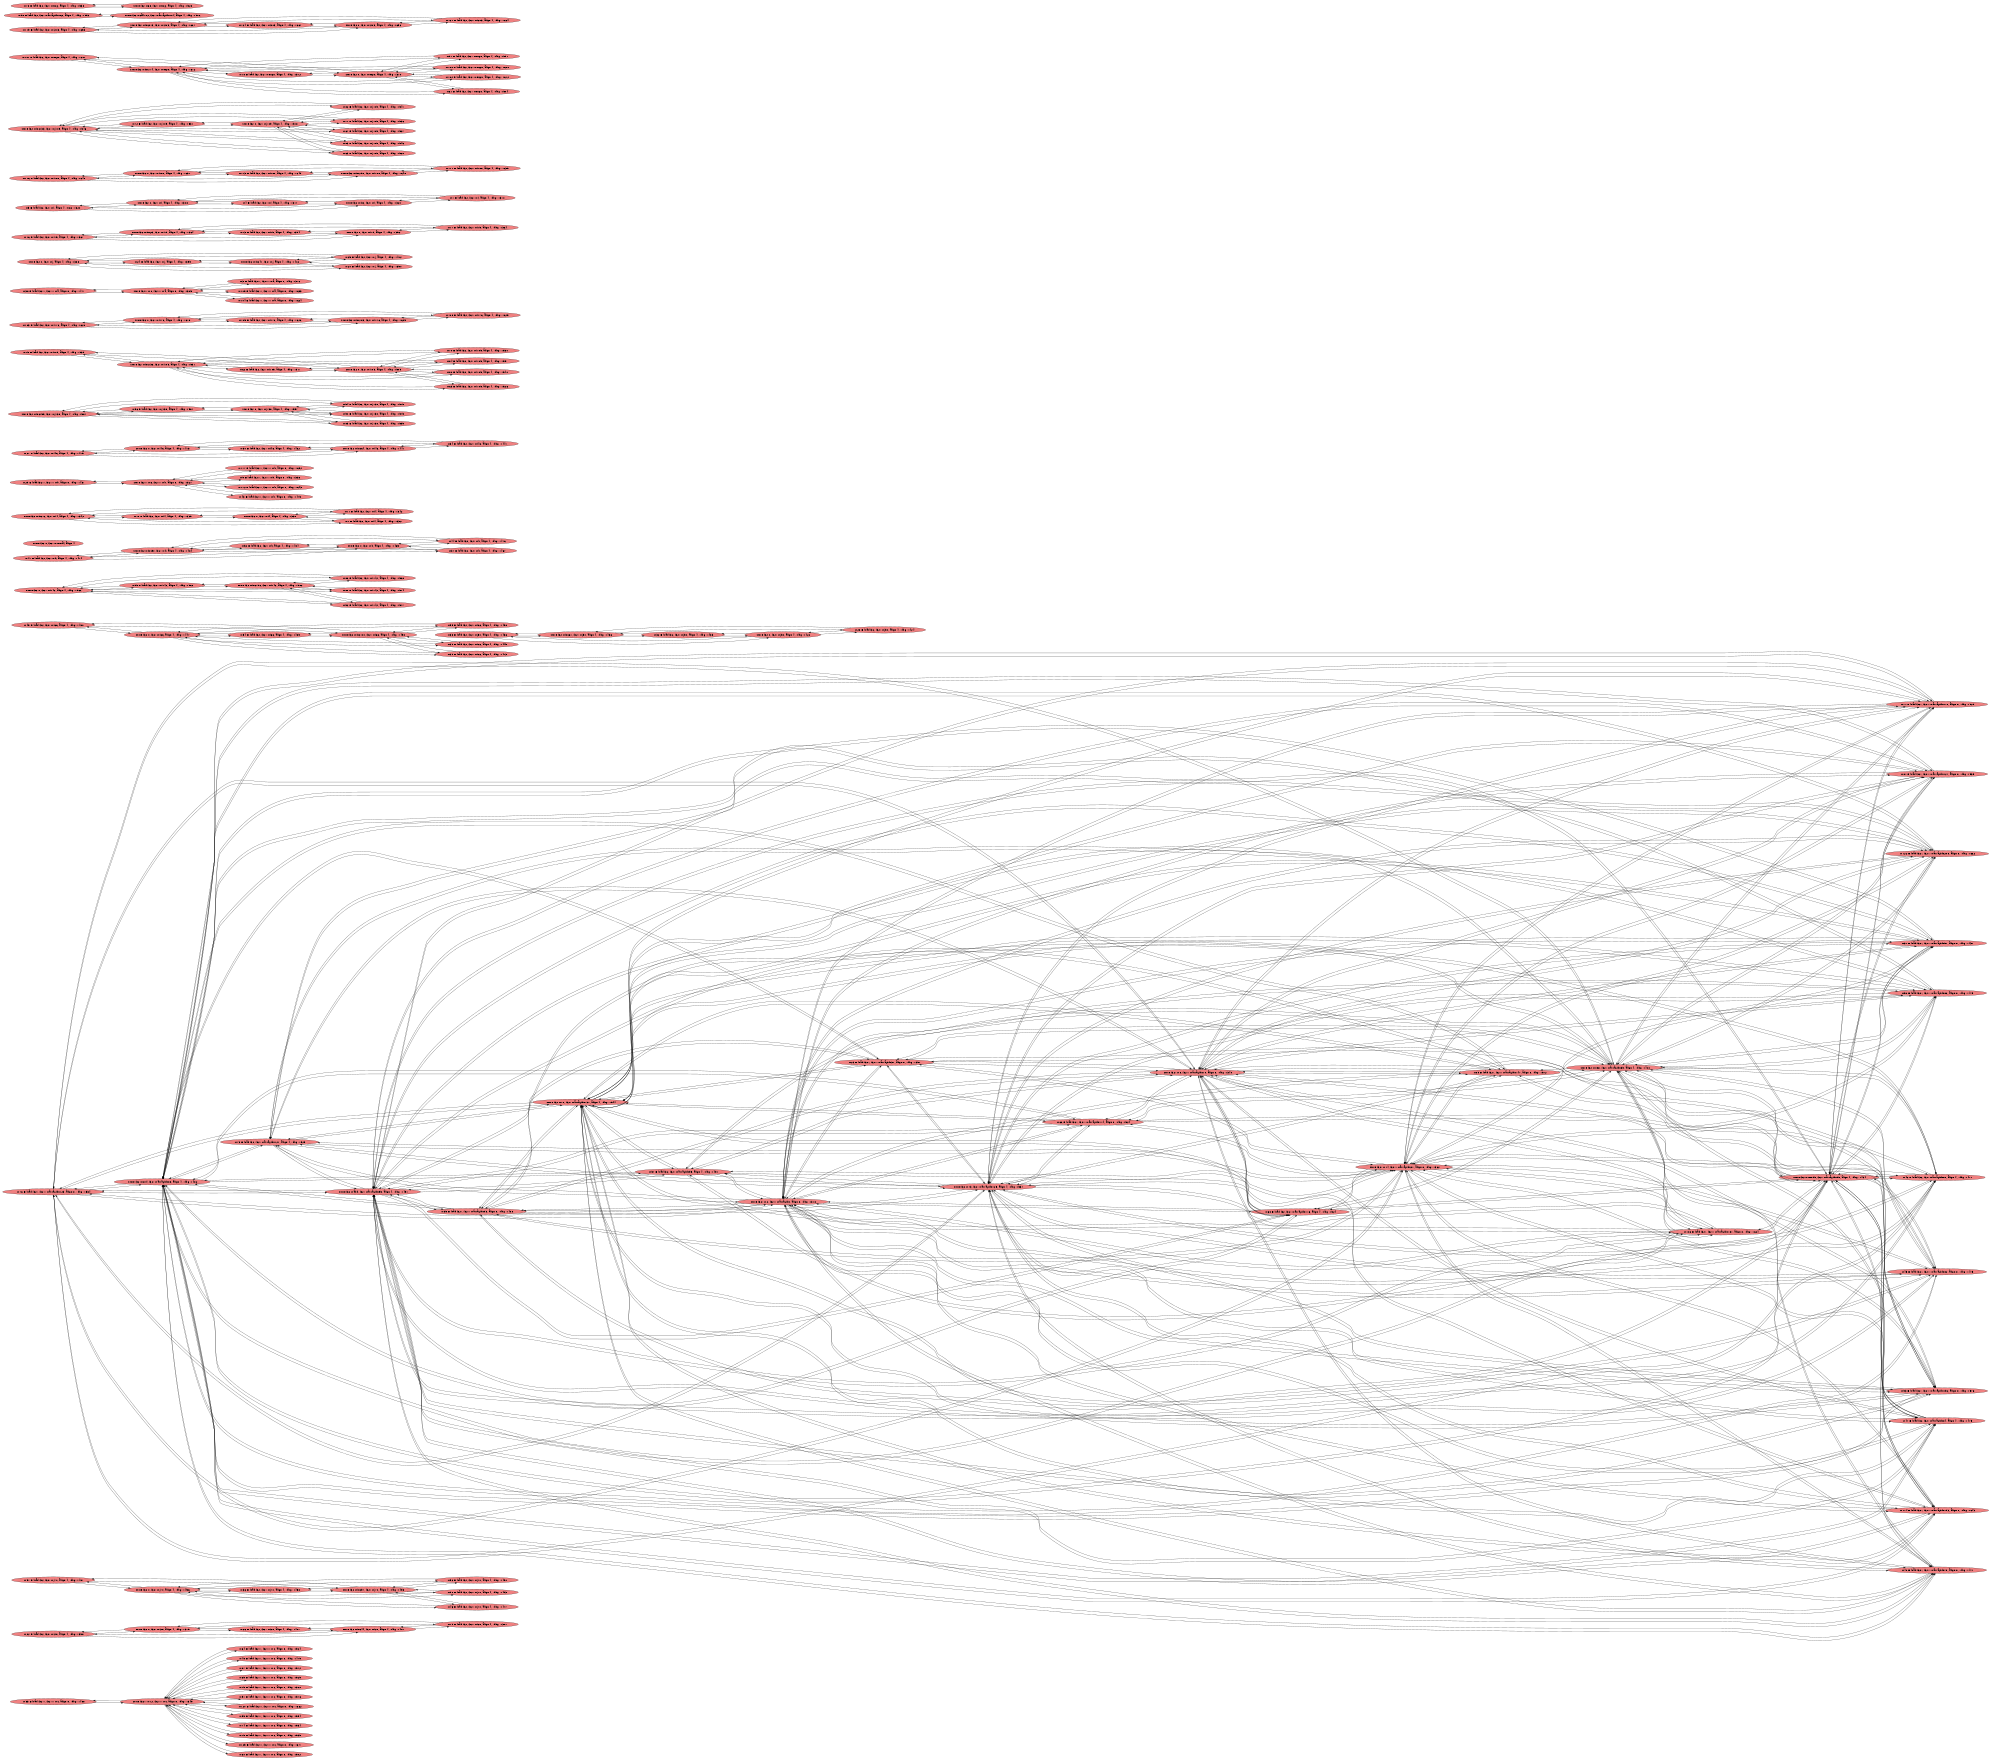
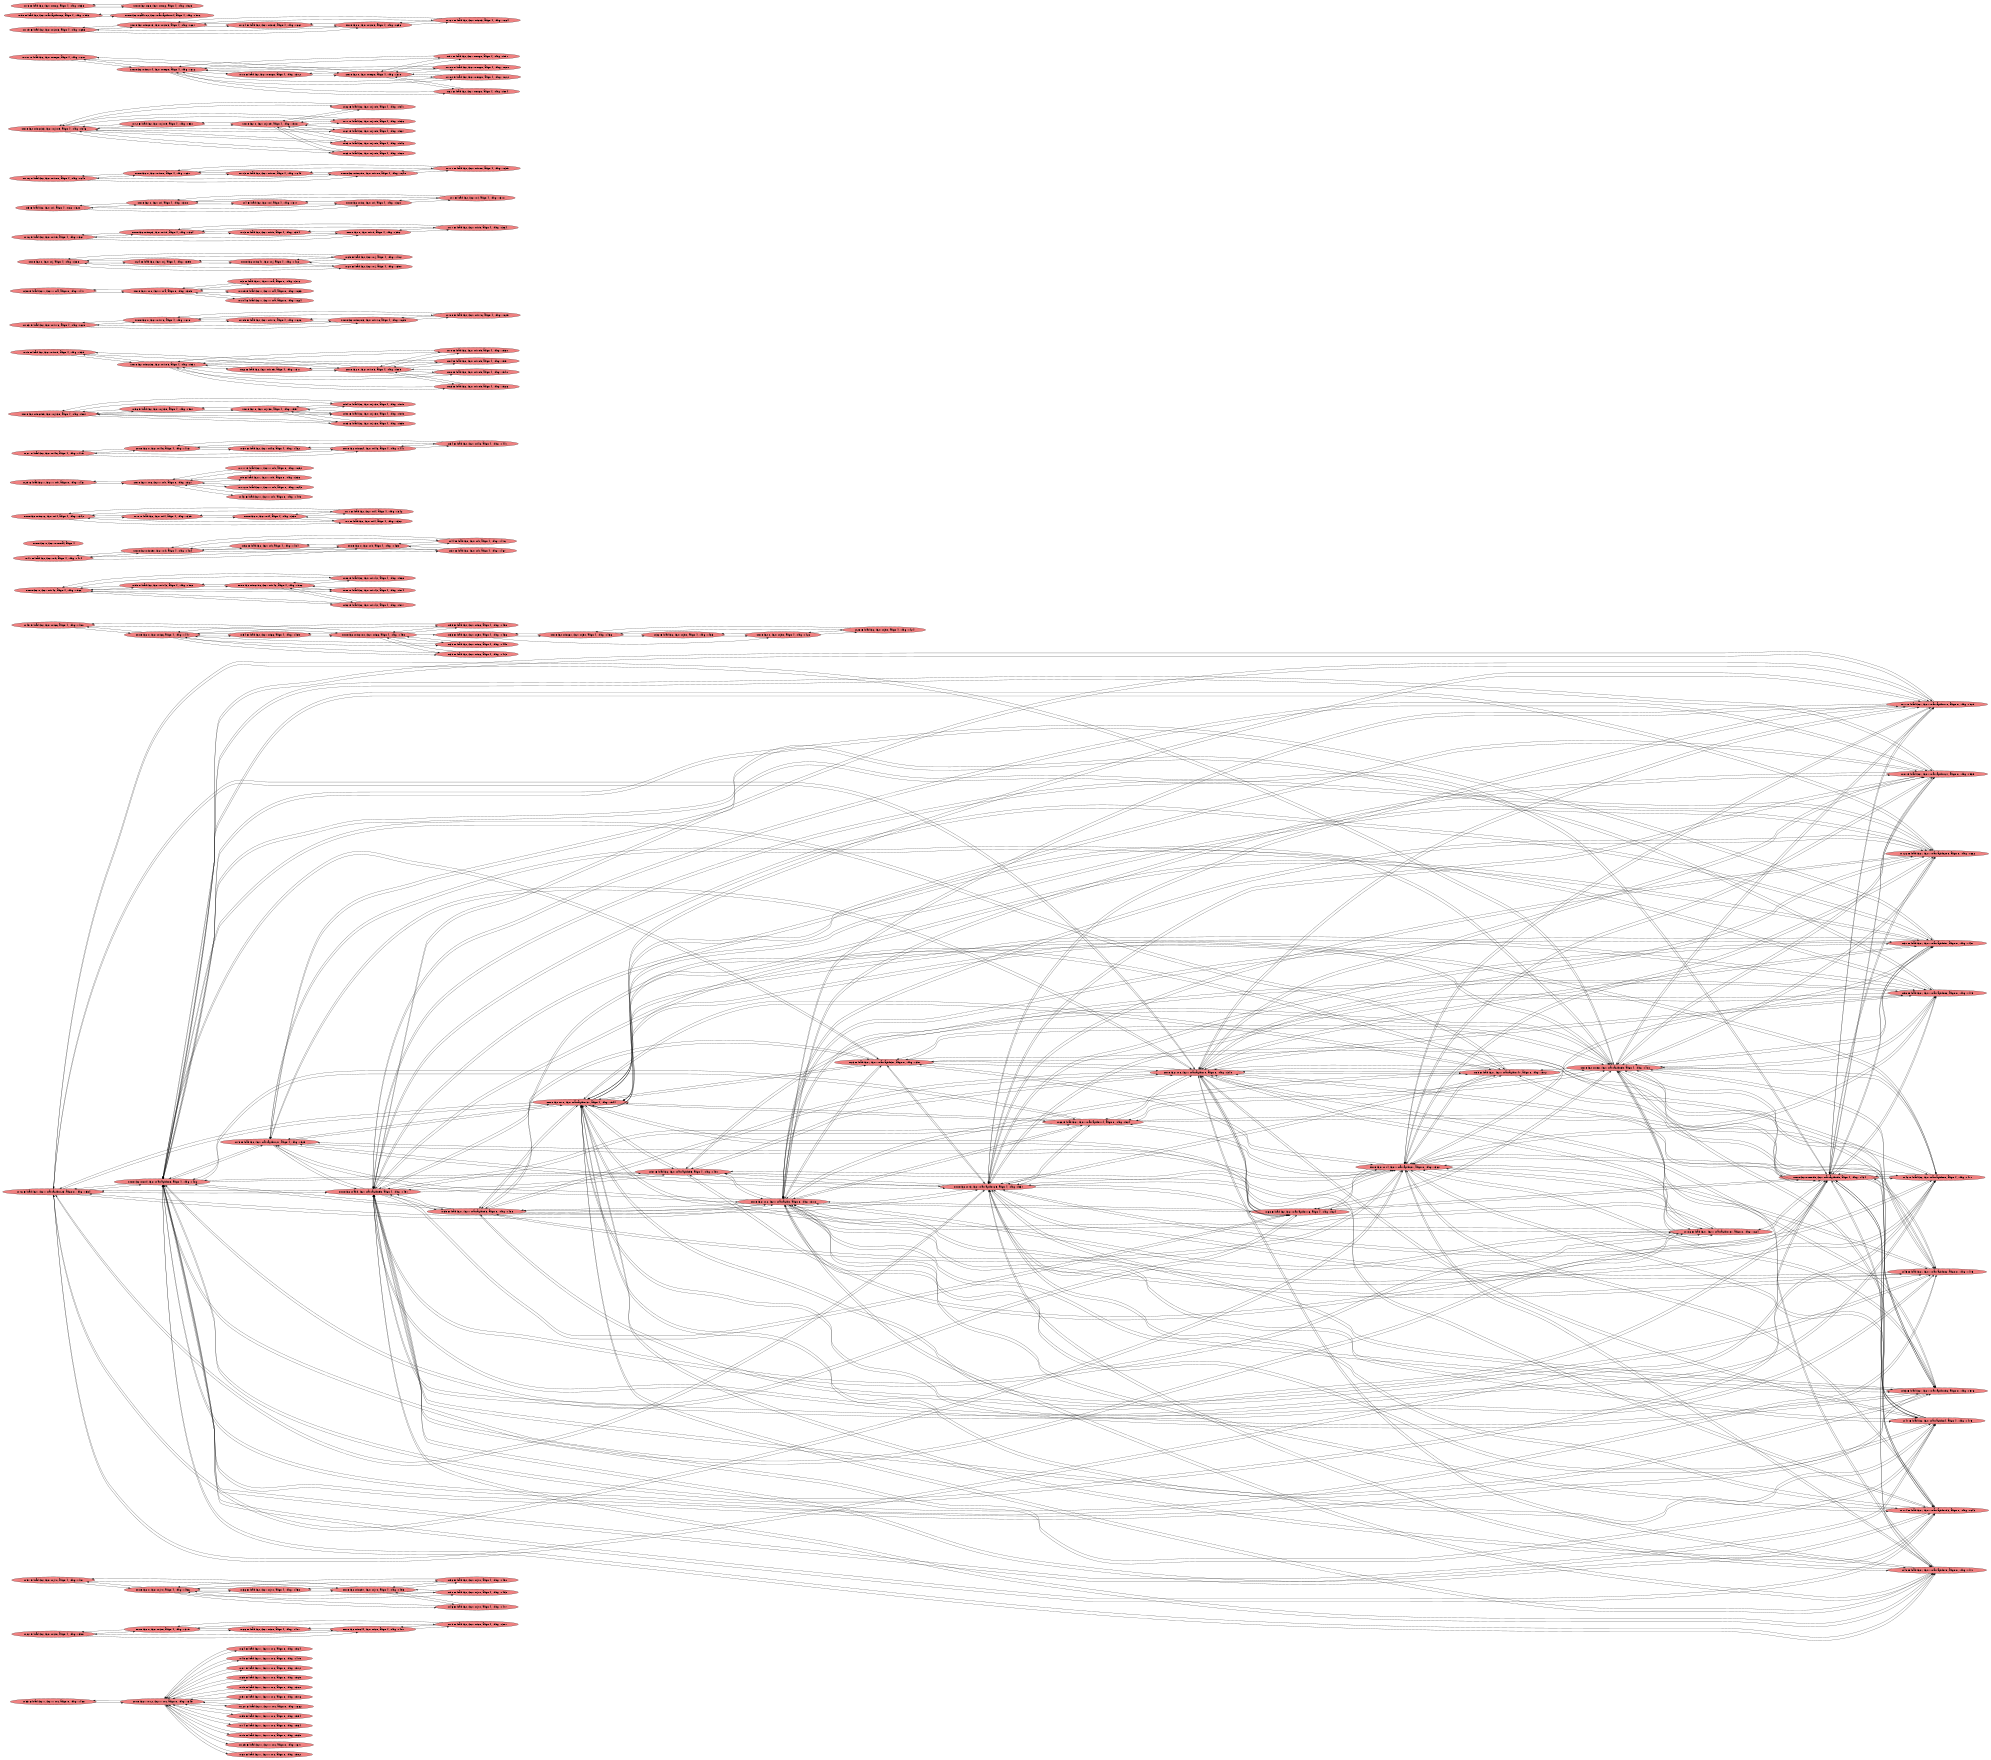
edge "store i32 0, i32* %j50, align 4, !dbg !1422" -> "%33 = load i32, i32* %j50, align 4, !dbg !1436": now "store i32 %inc100, i32* %i66, align 4, !dbg !1498" -> "%33 = load i32, i32* %j50, align 4, !dbg !1436"
